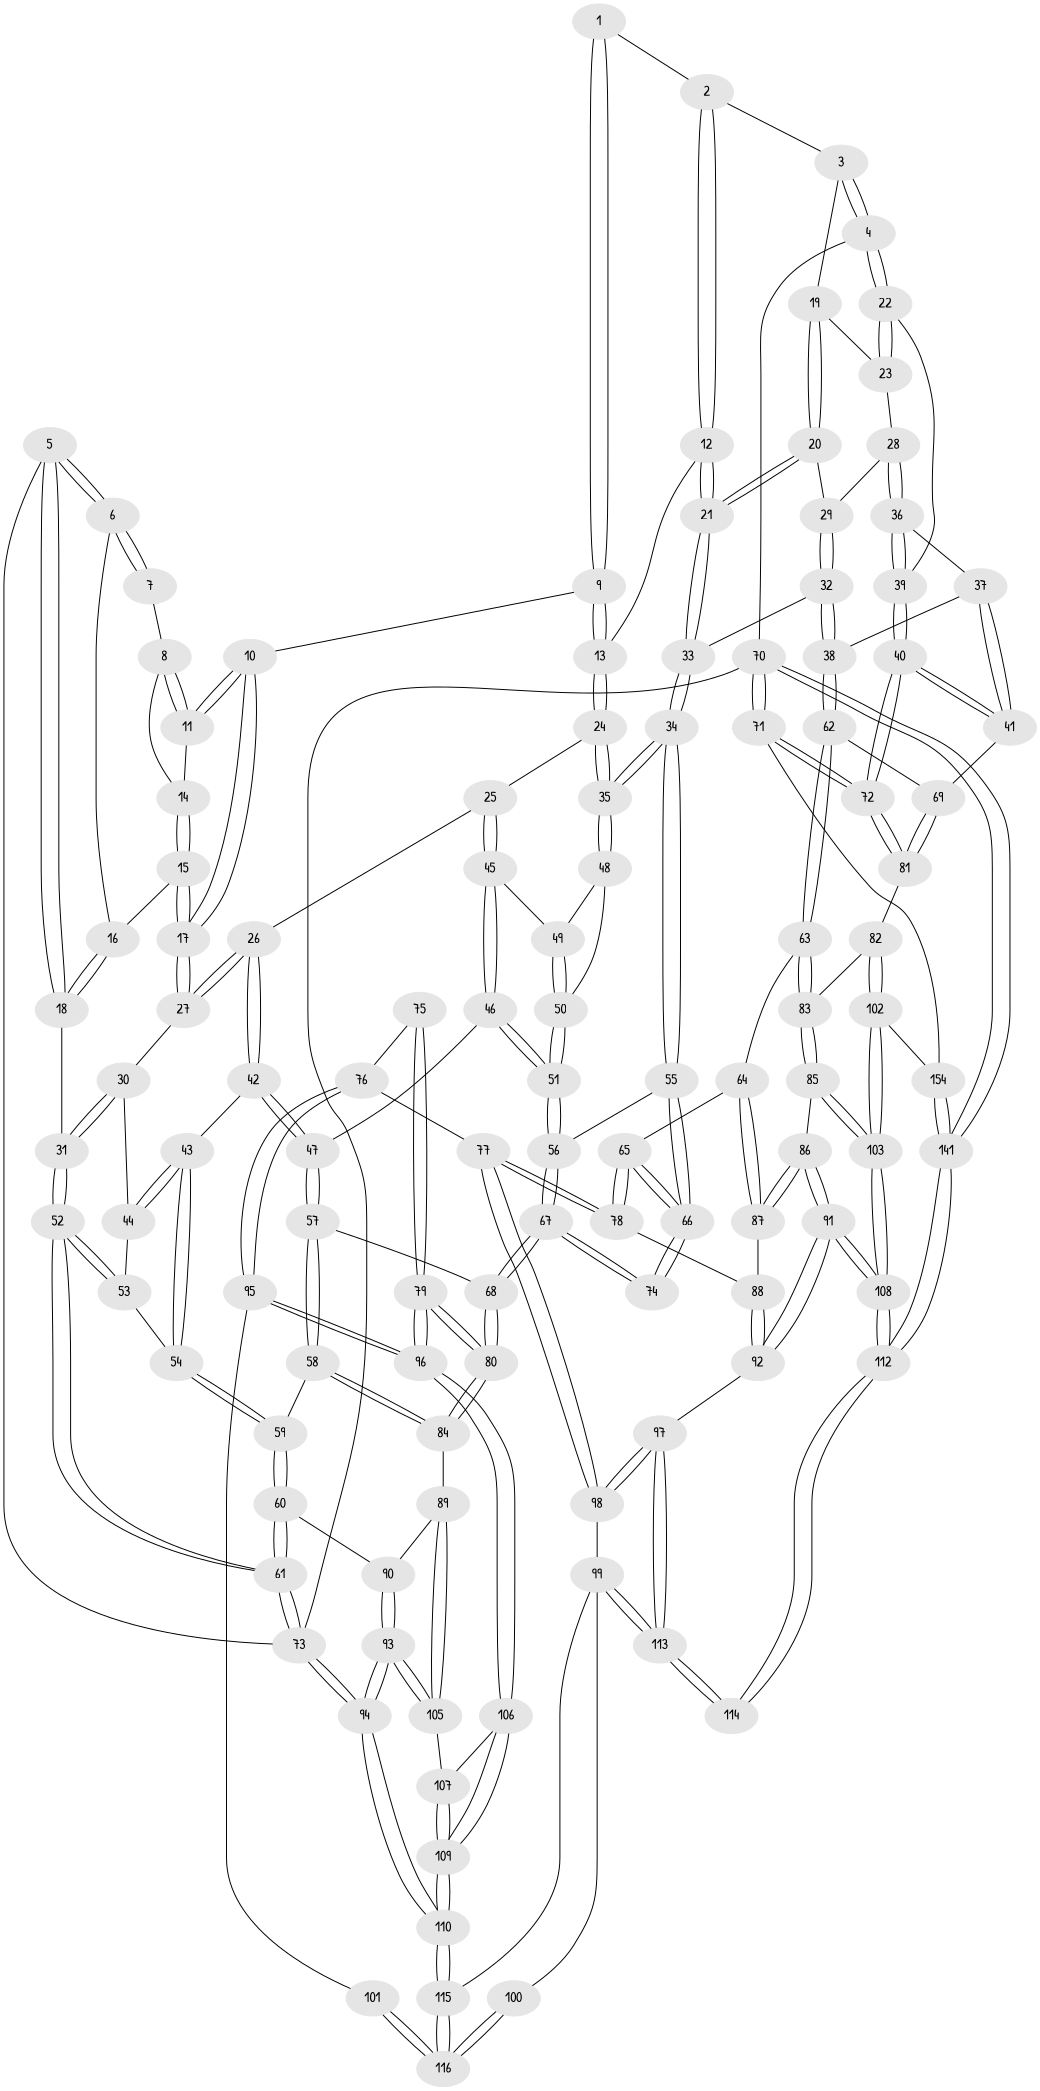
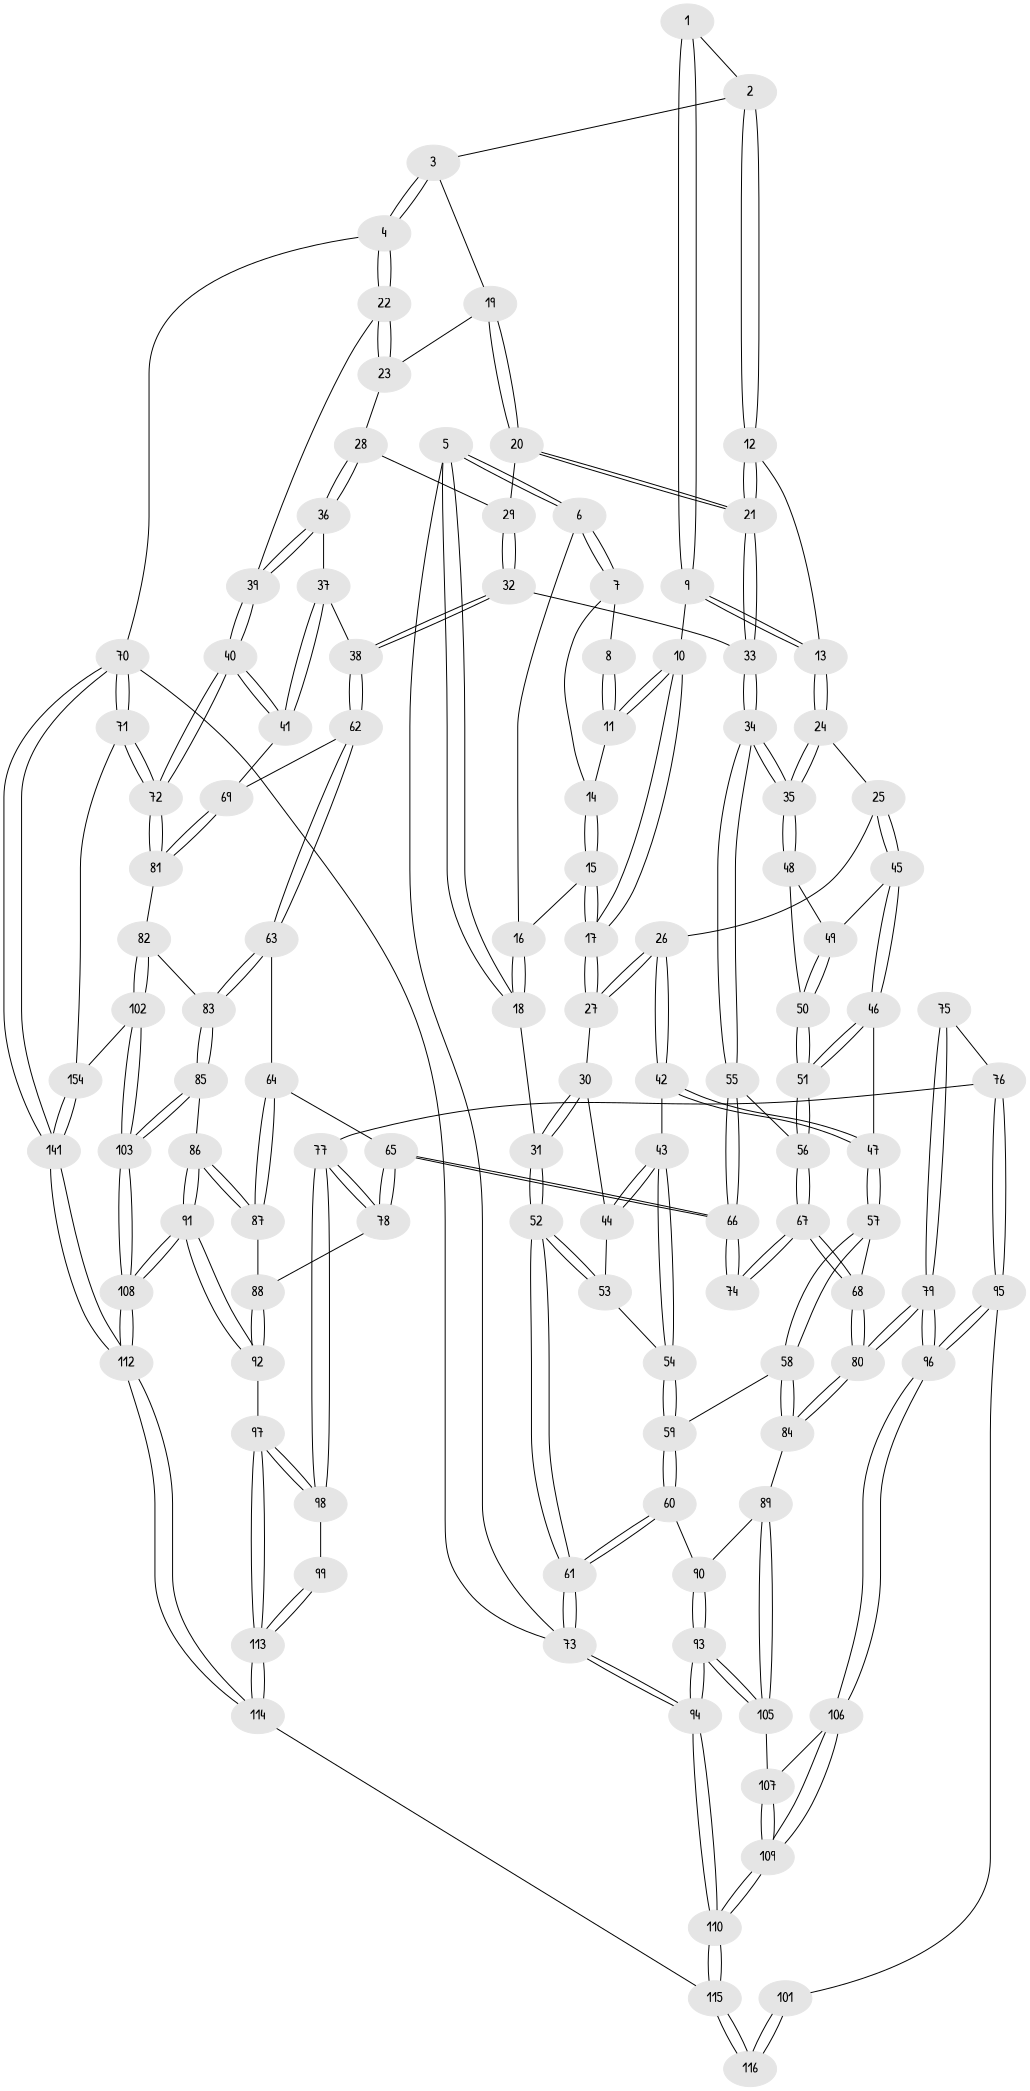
edge "8" -- "14": now "7" -- "14"
edge "99" -- "115": now "114" -- "115"
node "100": removed
